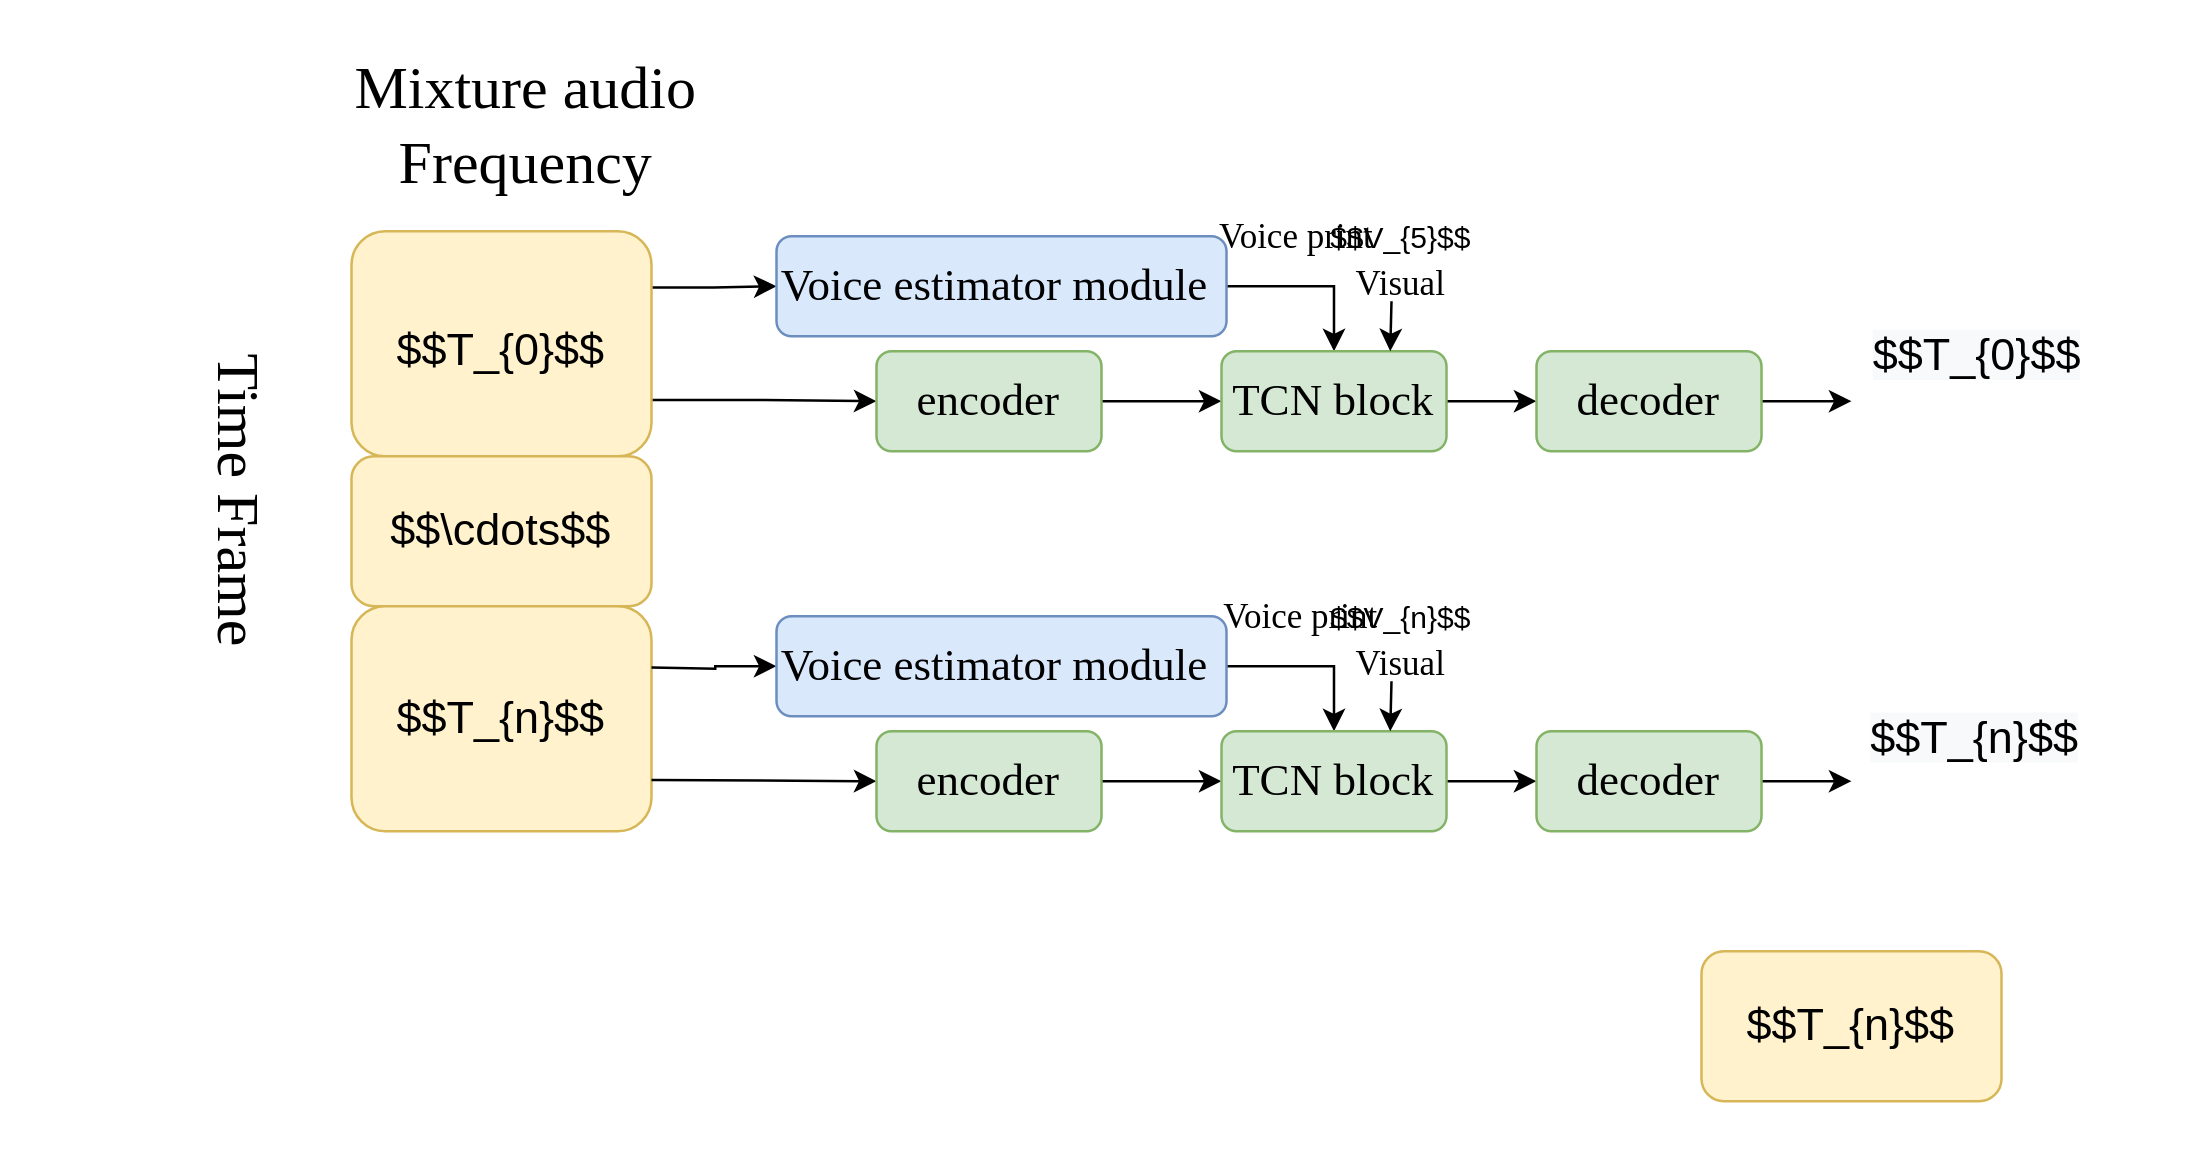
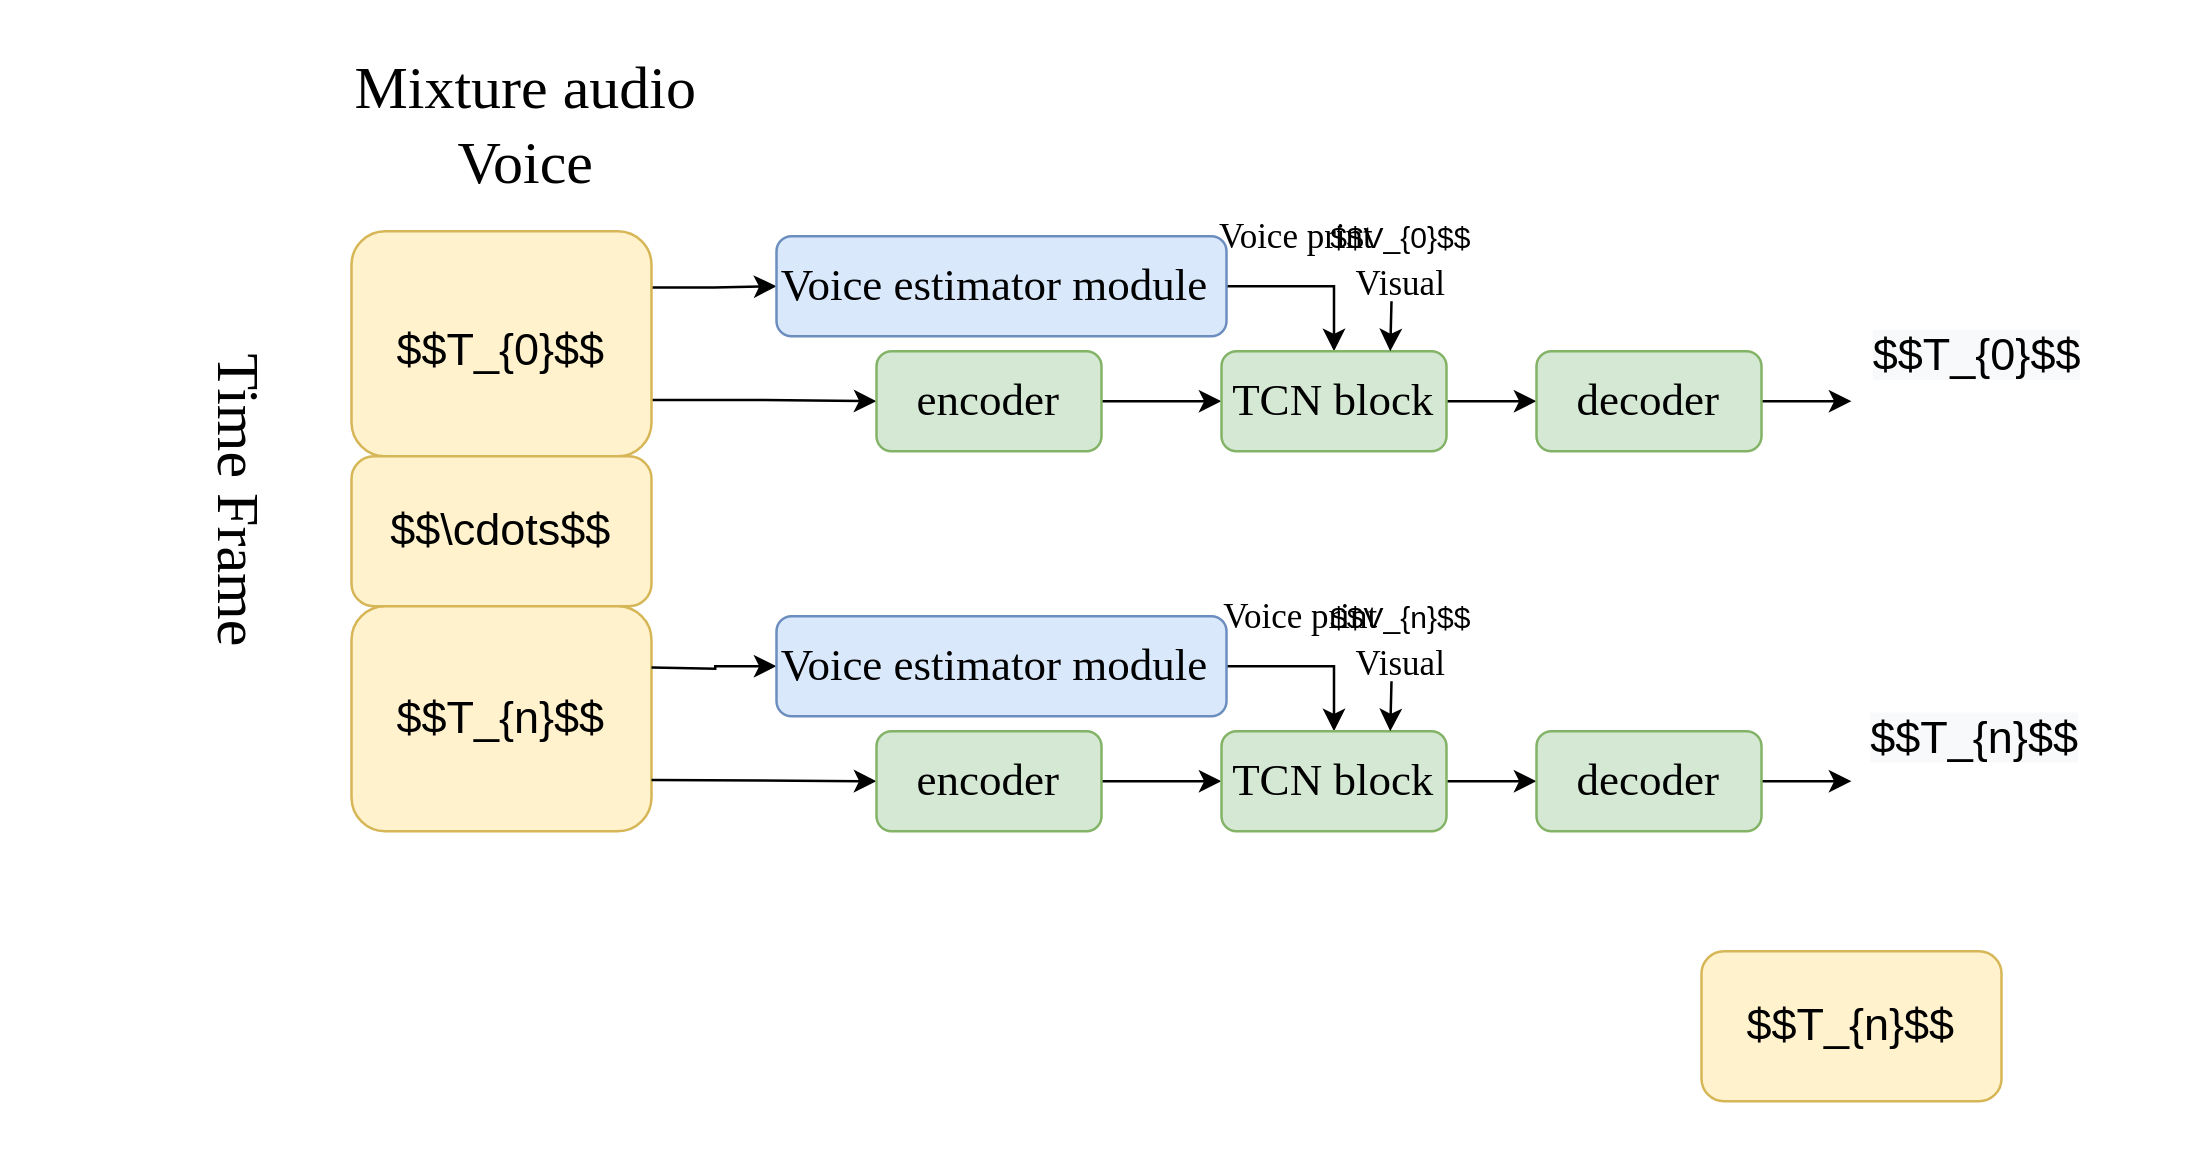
node "Frequency": label "Frequency" -> "Voice"
node "$$V_{5}$$": label "$$V_{5}$$" -> "$$V_{0}$$"
